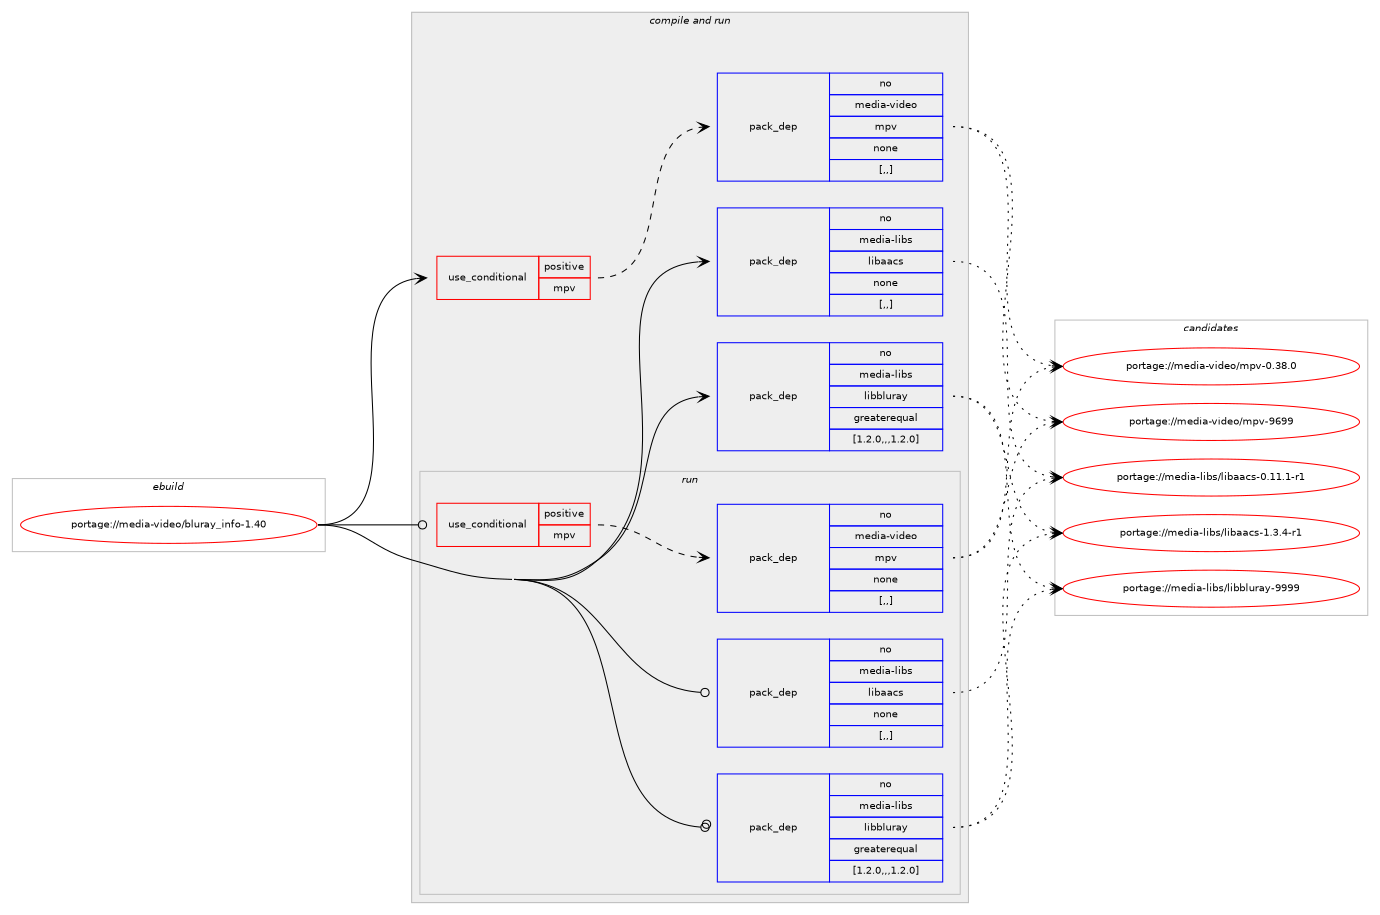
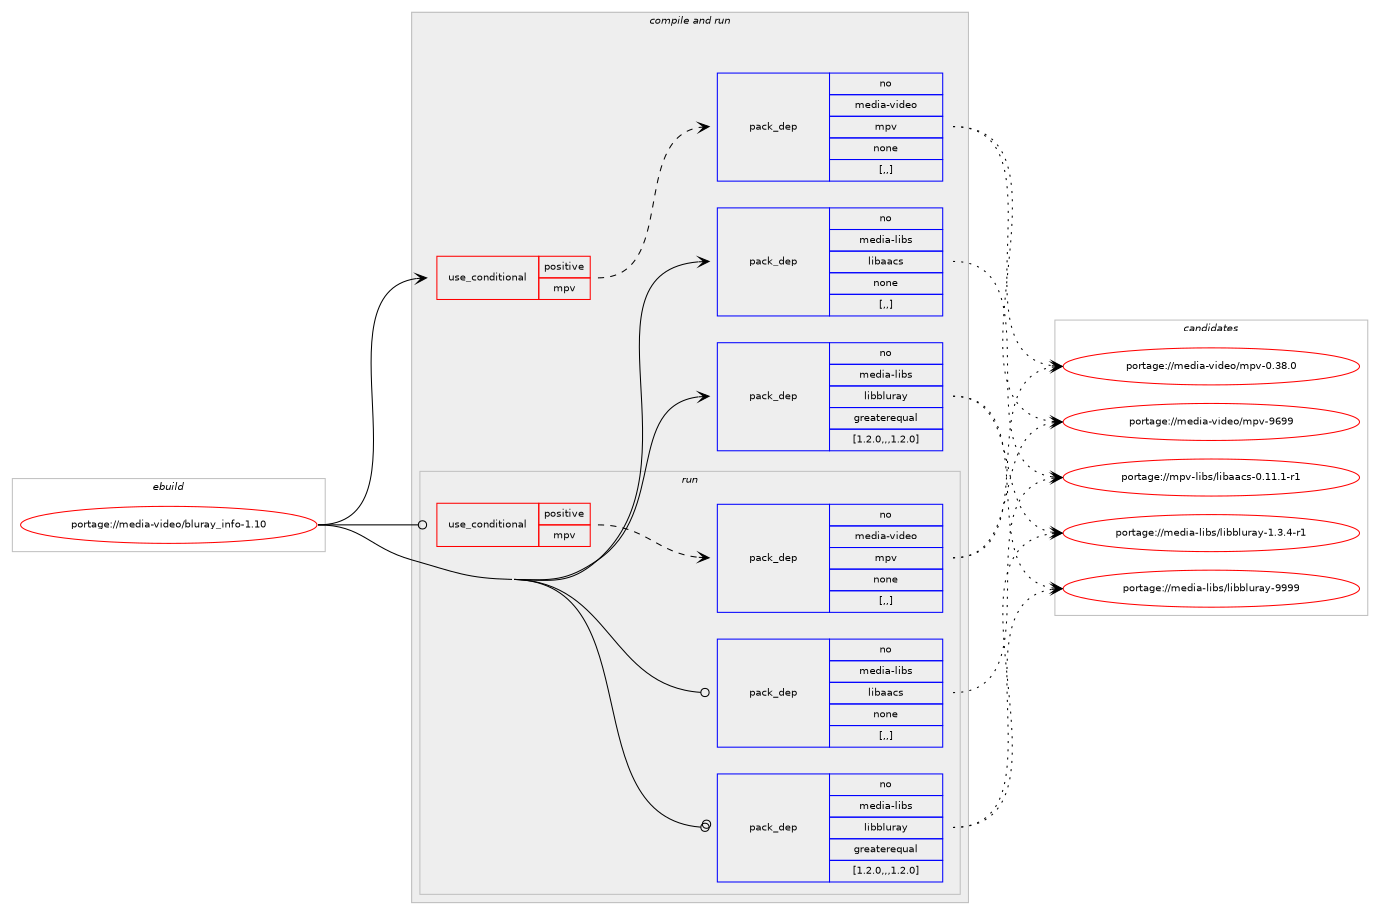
node "portage://media-libs/libaacs-0.11.1-r1": label "portage://media-libs/libaacs-0.11.1-r1" -> "portage://mpv-libs/libaacs-0.11.1-r1"
node "portage://media-video/bluray_info-1.40": label "portage://media-video/bluray_info-1.40" -> "portage://media-video/bluray_info-1.10"
node "portage://media-libs/libaacs-1.3.4-r1": label "portage://media-libs/libaacs-1.3.4-r1" -> "portage://media-libs/libbluray-1.3.4-r1"
